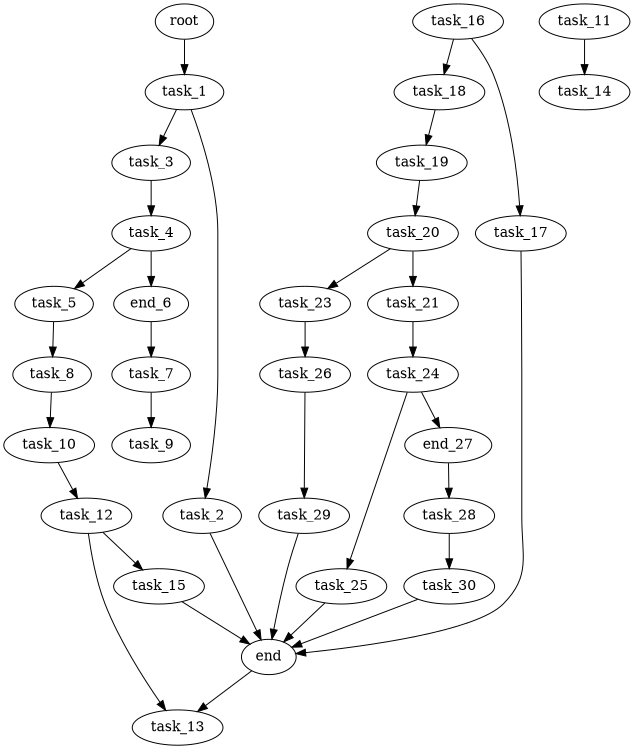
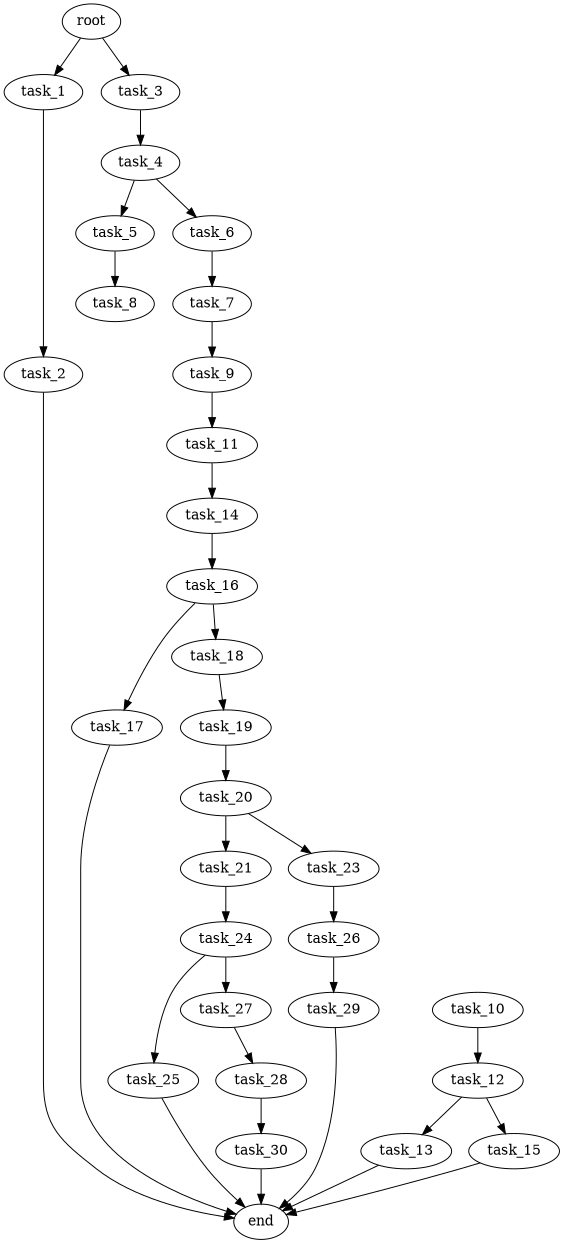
edge "task_1" -> "task_3": now "root" -> "task_3"
node "end_6": label "end_6" -> "task_6"
edge "task_8" -> "task_10": removed
edge "task_9" -> "task_11": added
node "end_27": label "end_27" -> "task_27"
edge "task_14" -> "task_16": added
edge "end" -> "task_13": reversed
